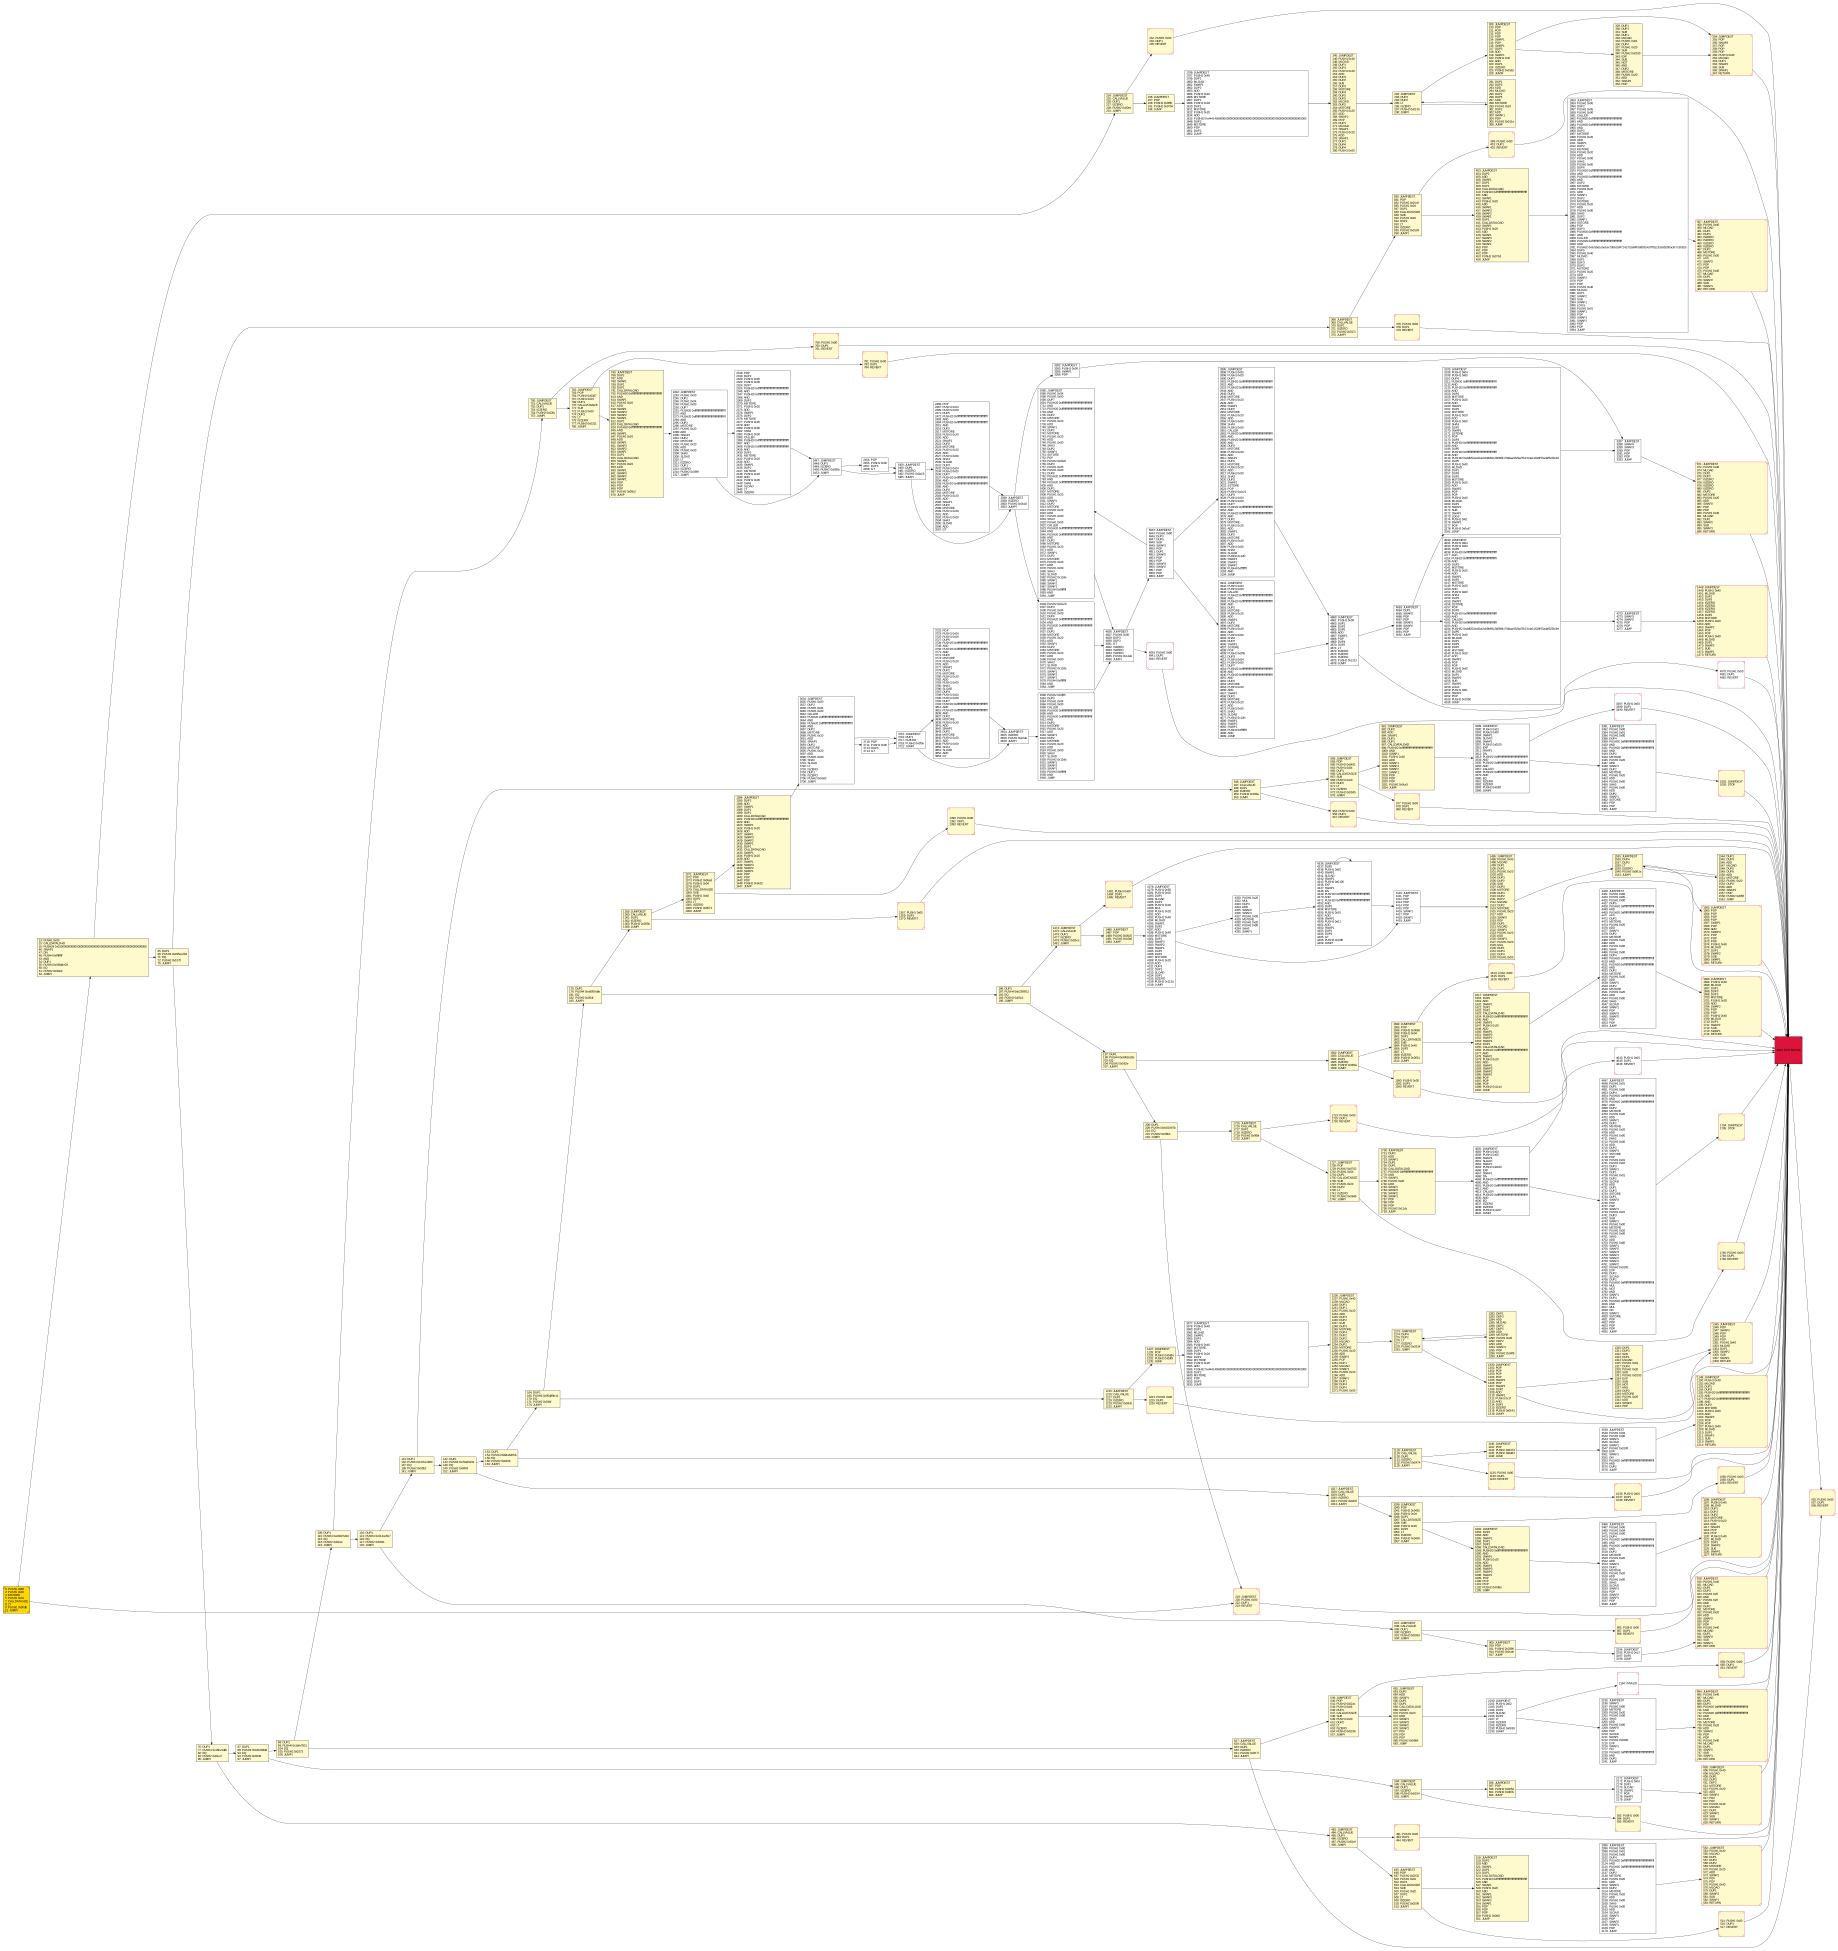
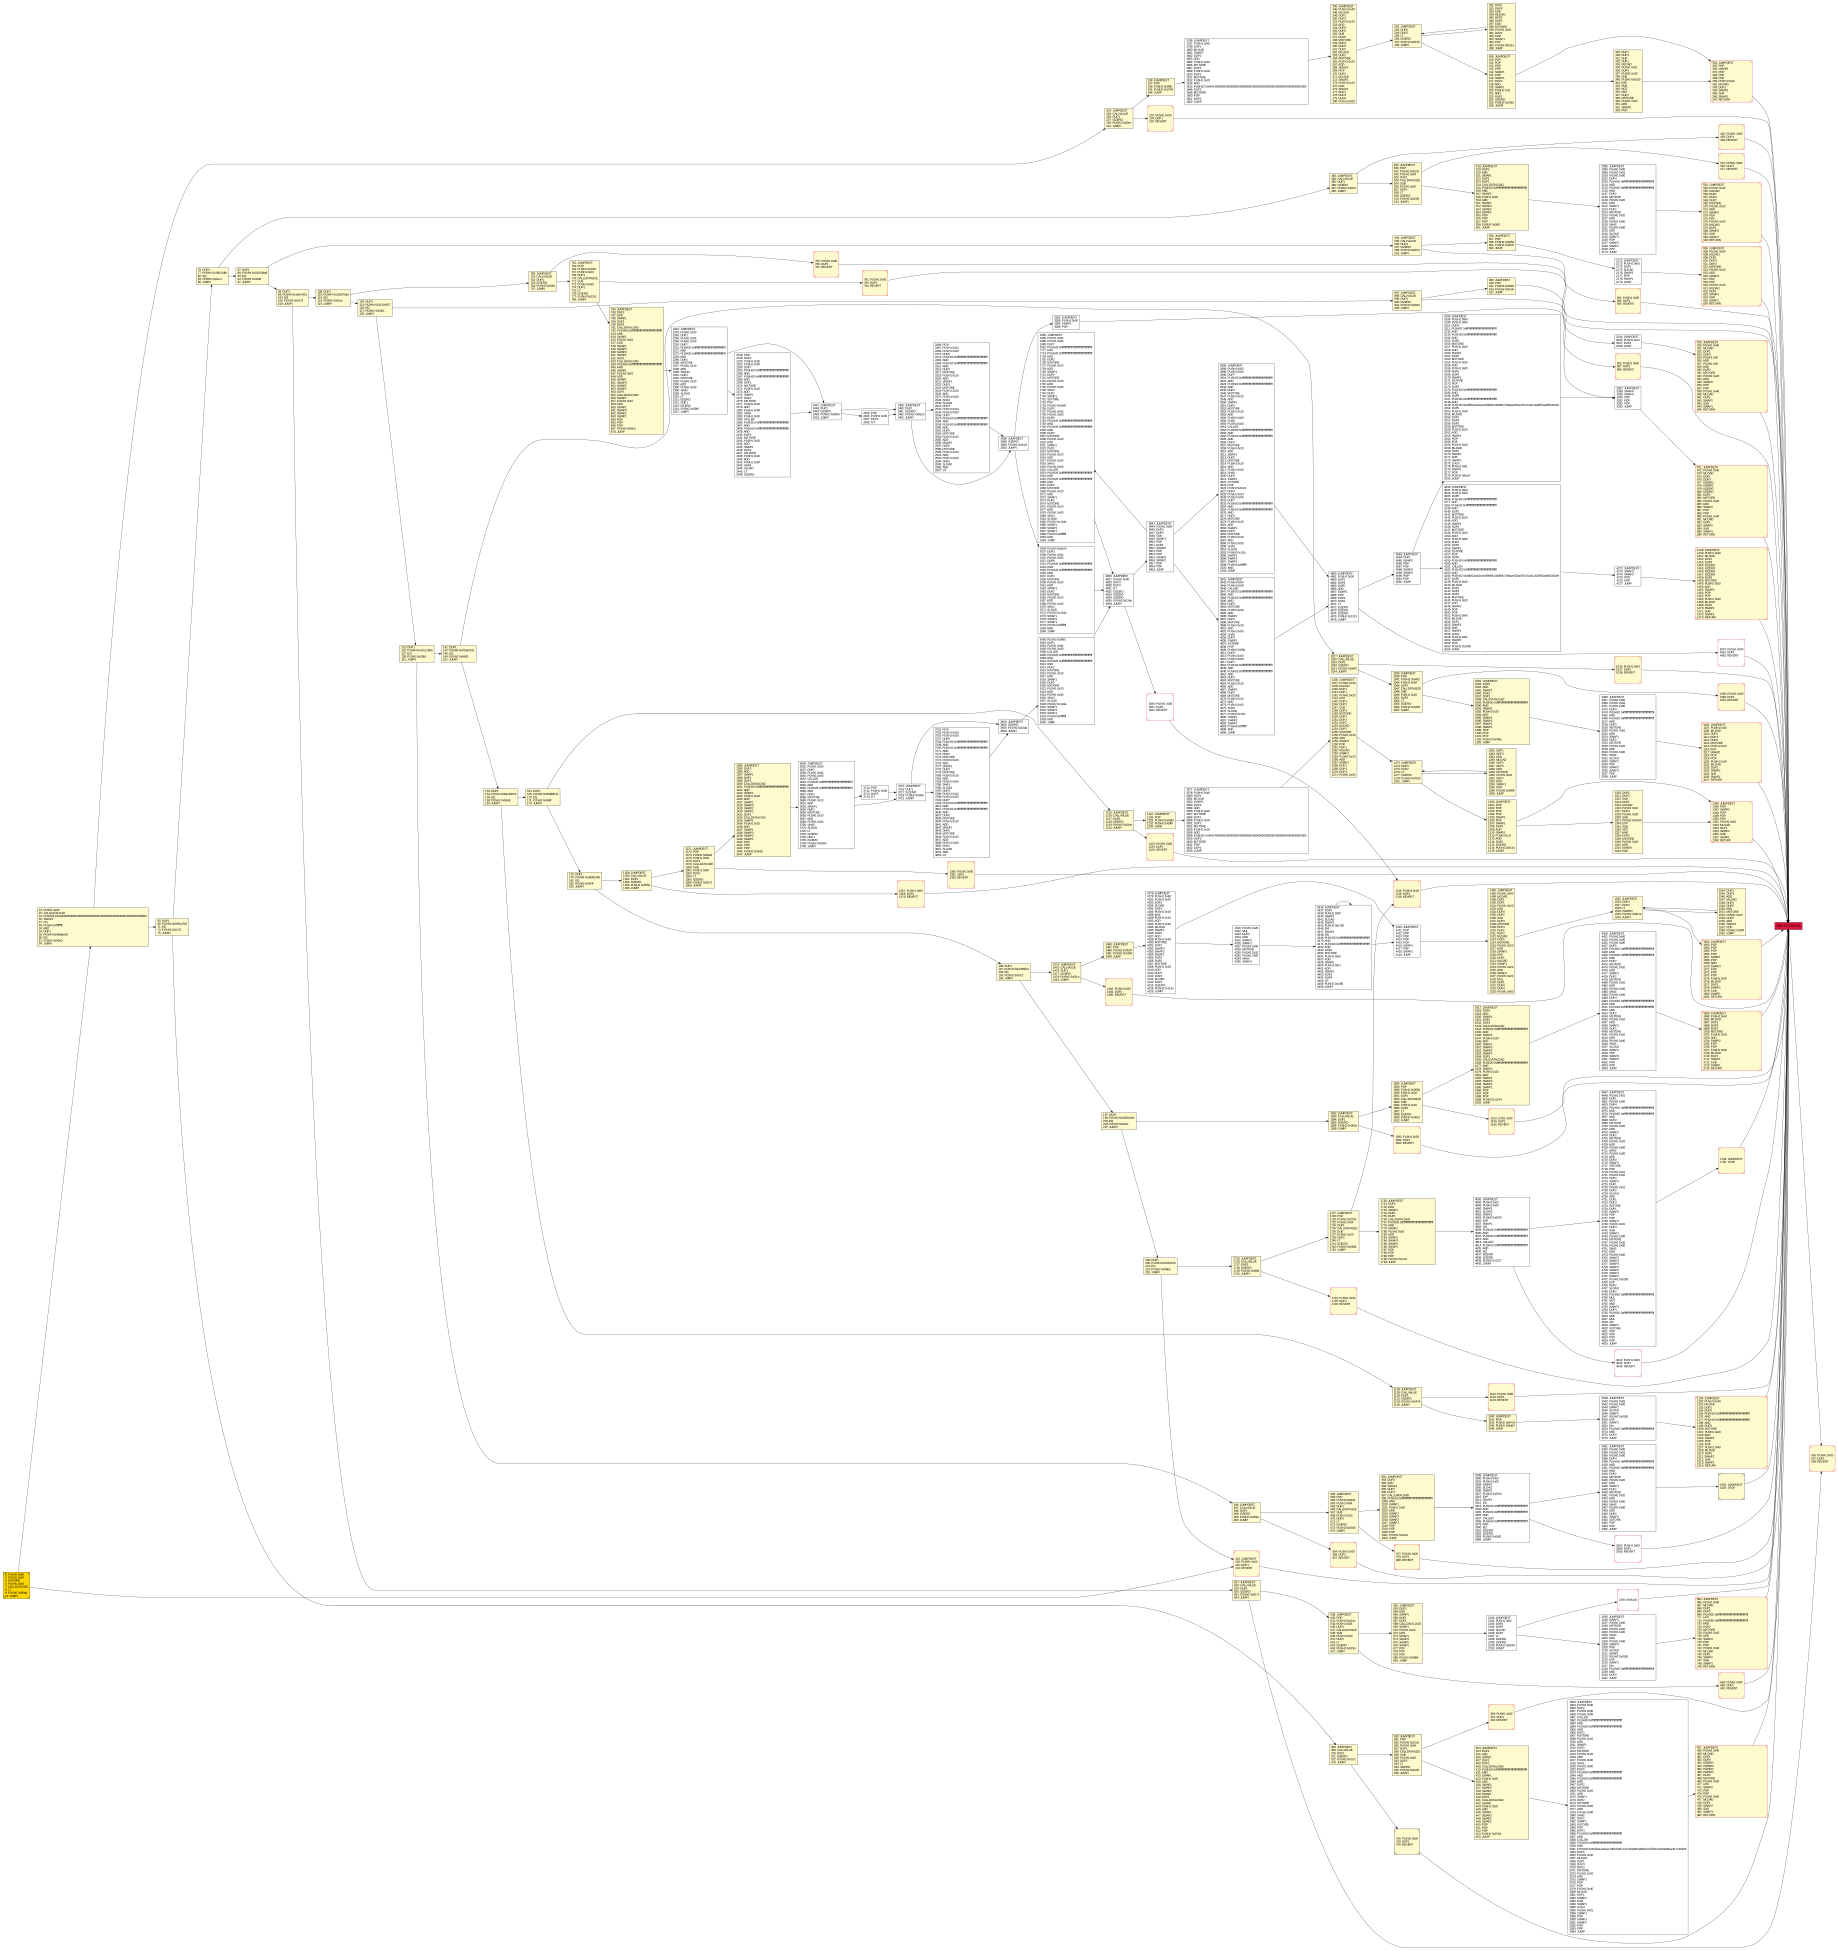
node "376: PUSH1 0x00 378: DUP1 379: REVERT": color crimson -> black
edge "4839: PUSH1 0x00 4841: DUP1 4842: REVERT" -> "4893: EXIT BLOCK": now "4839: PUSH1 0x00 4841: DUP1 4842: REVERT" -> "1746: PUSH1 0x00 1748: DUP1 1749: REVERT"
node "1025: JUMPDEST 1026: STOP": color crimson -> black
node "4893: EXIT BLOCK": shape Msquare -> box
